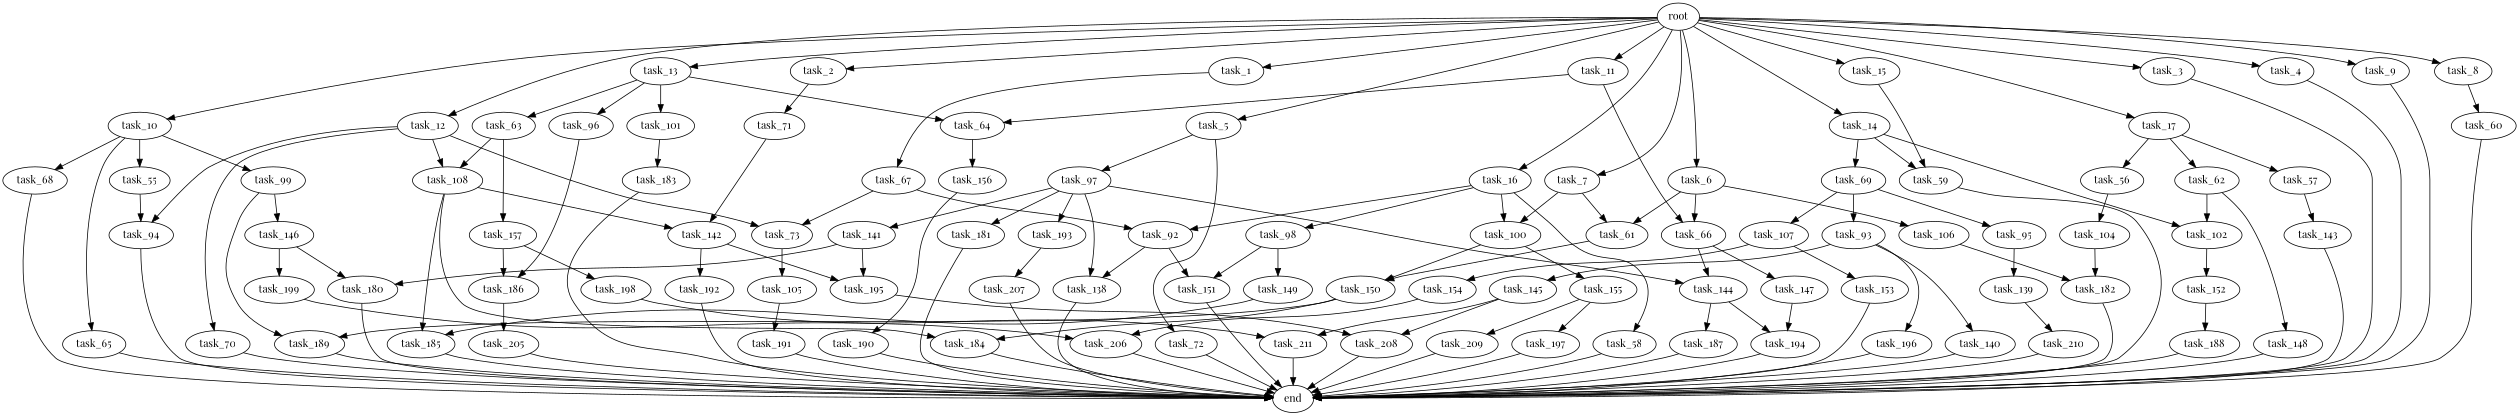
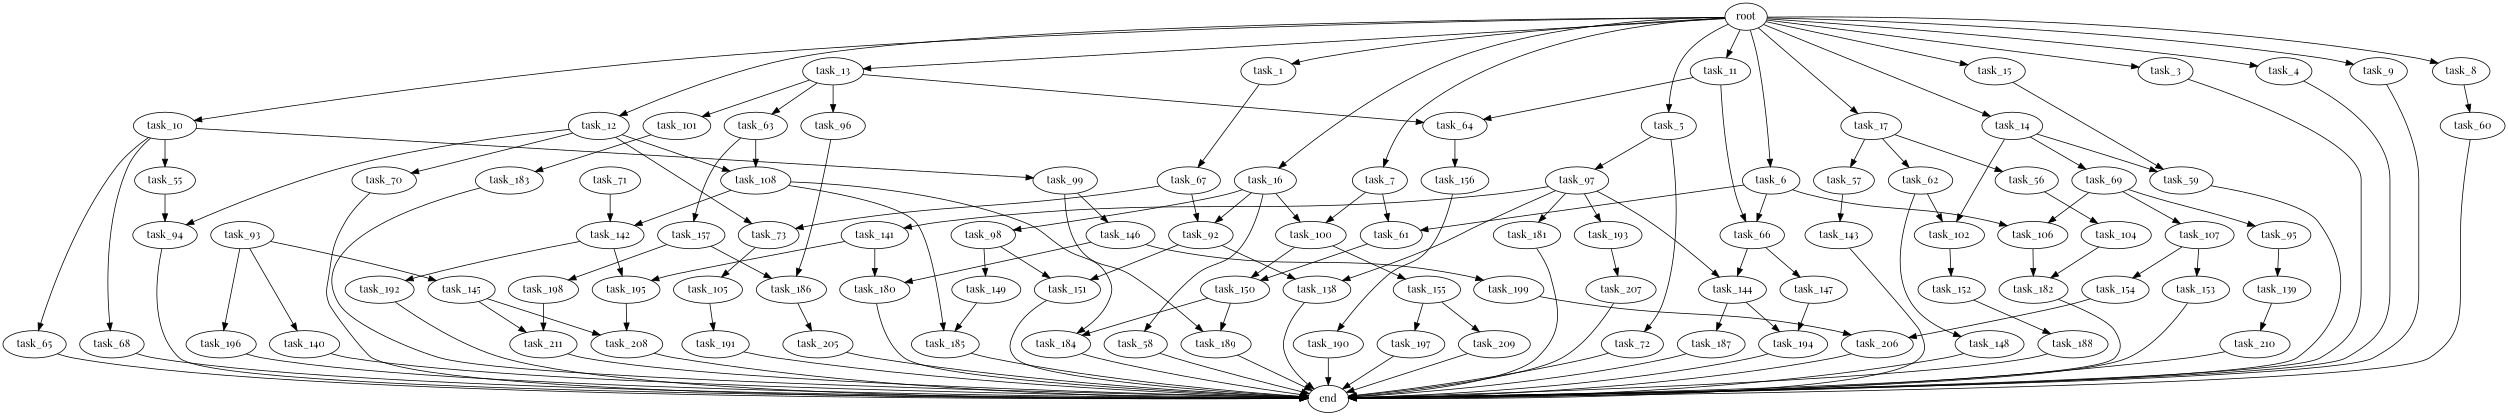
node "task_2": removed
edge "task_69" -> "task_93": now "task_69" -> "task_106"
